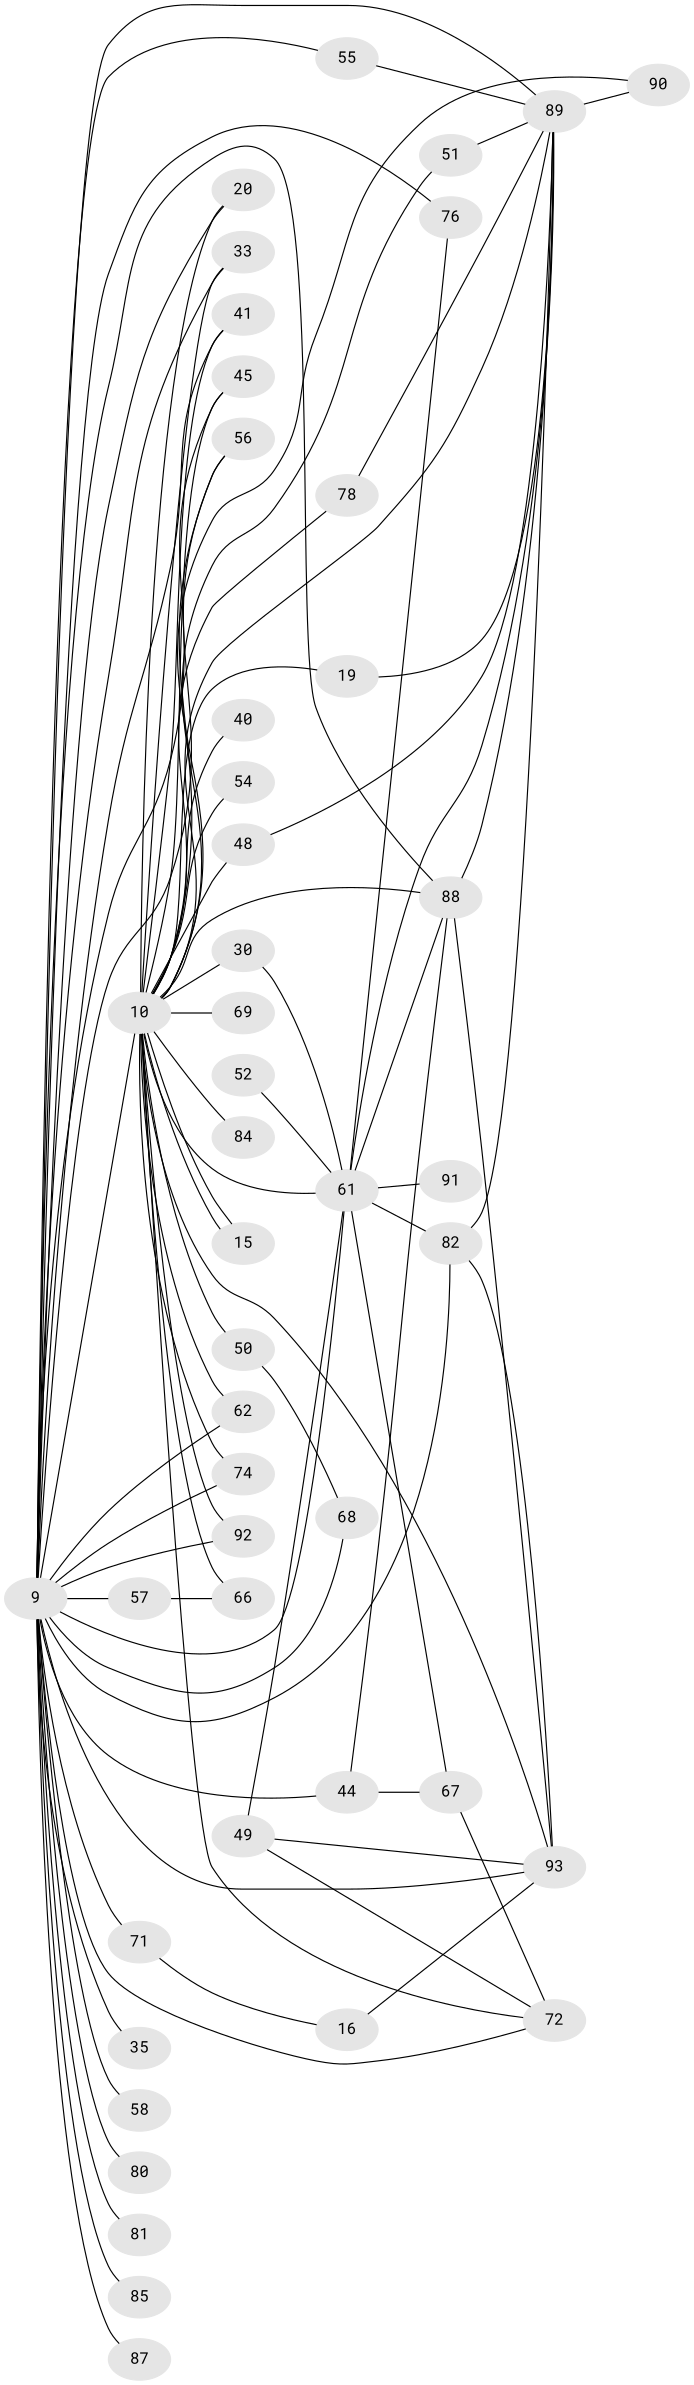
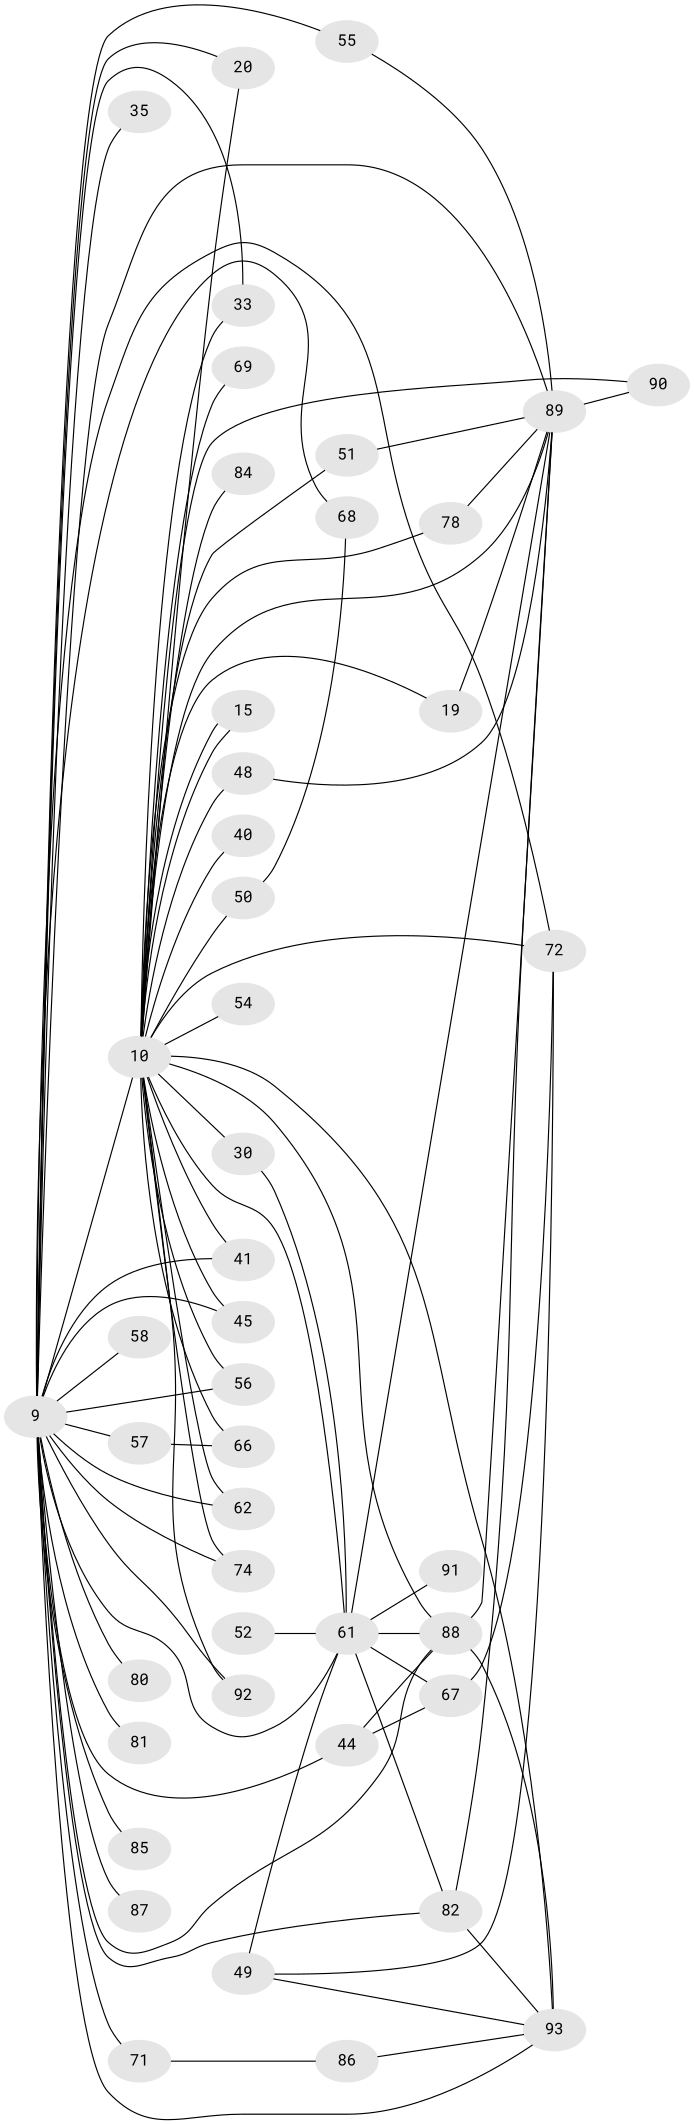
node "76": removed
node "16": label "16" -> "86"
